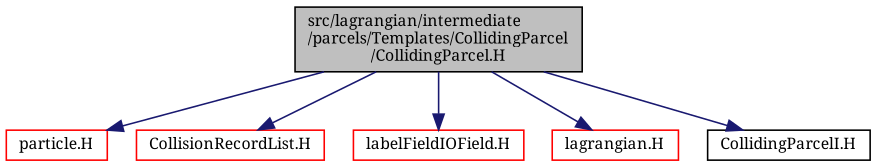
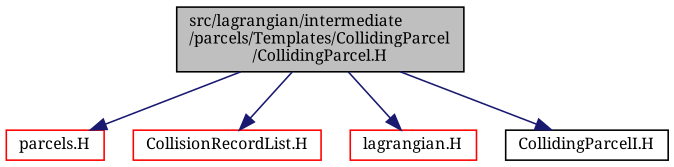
node "particle.H": label "particle.H" -> "parcels.H"
node "labelFieldIOField.H": removed
